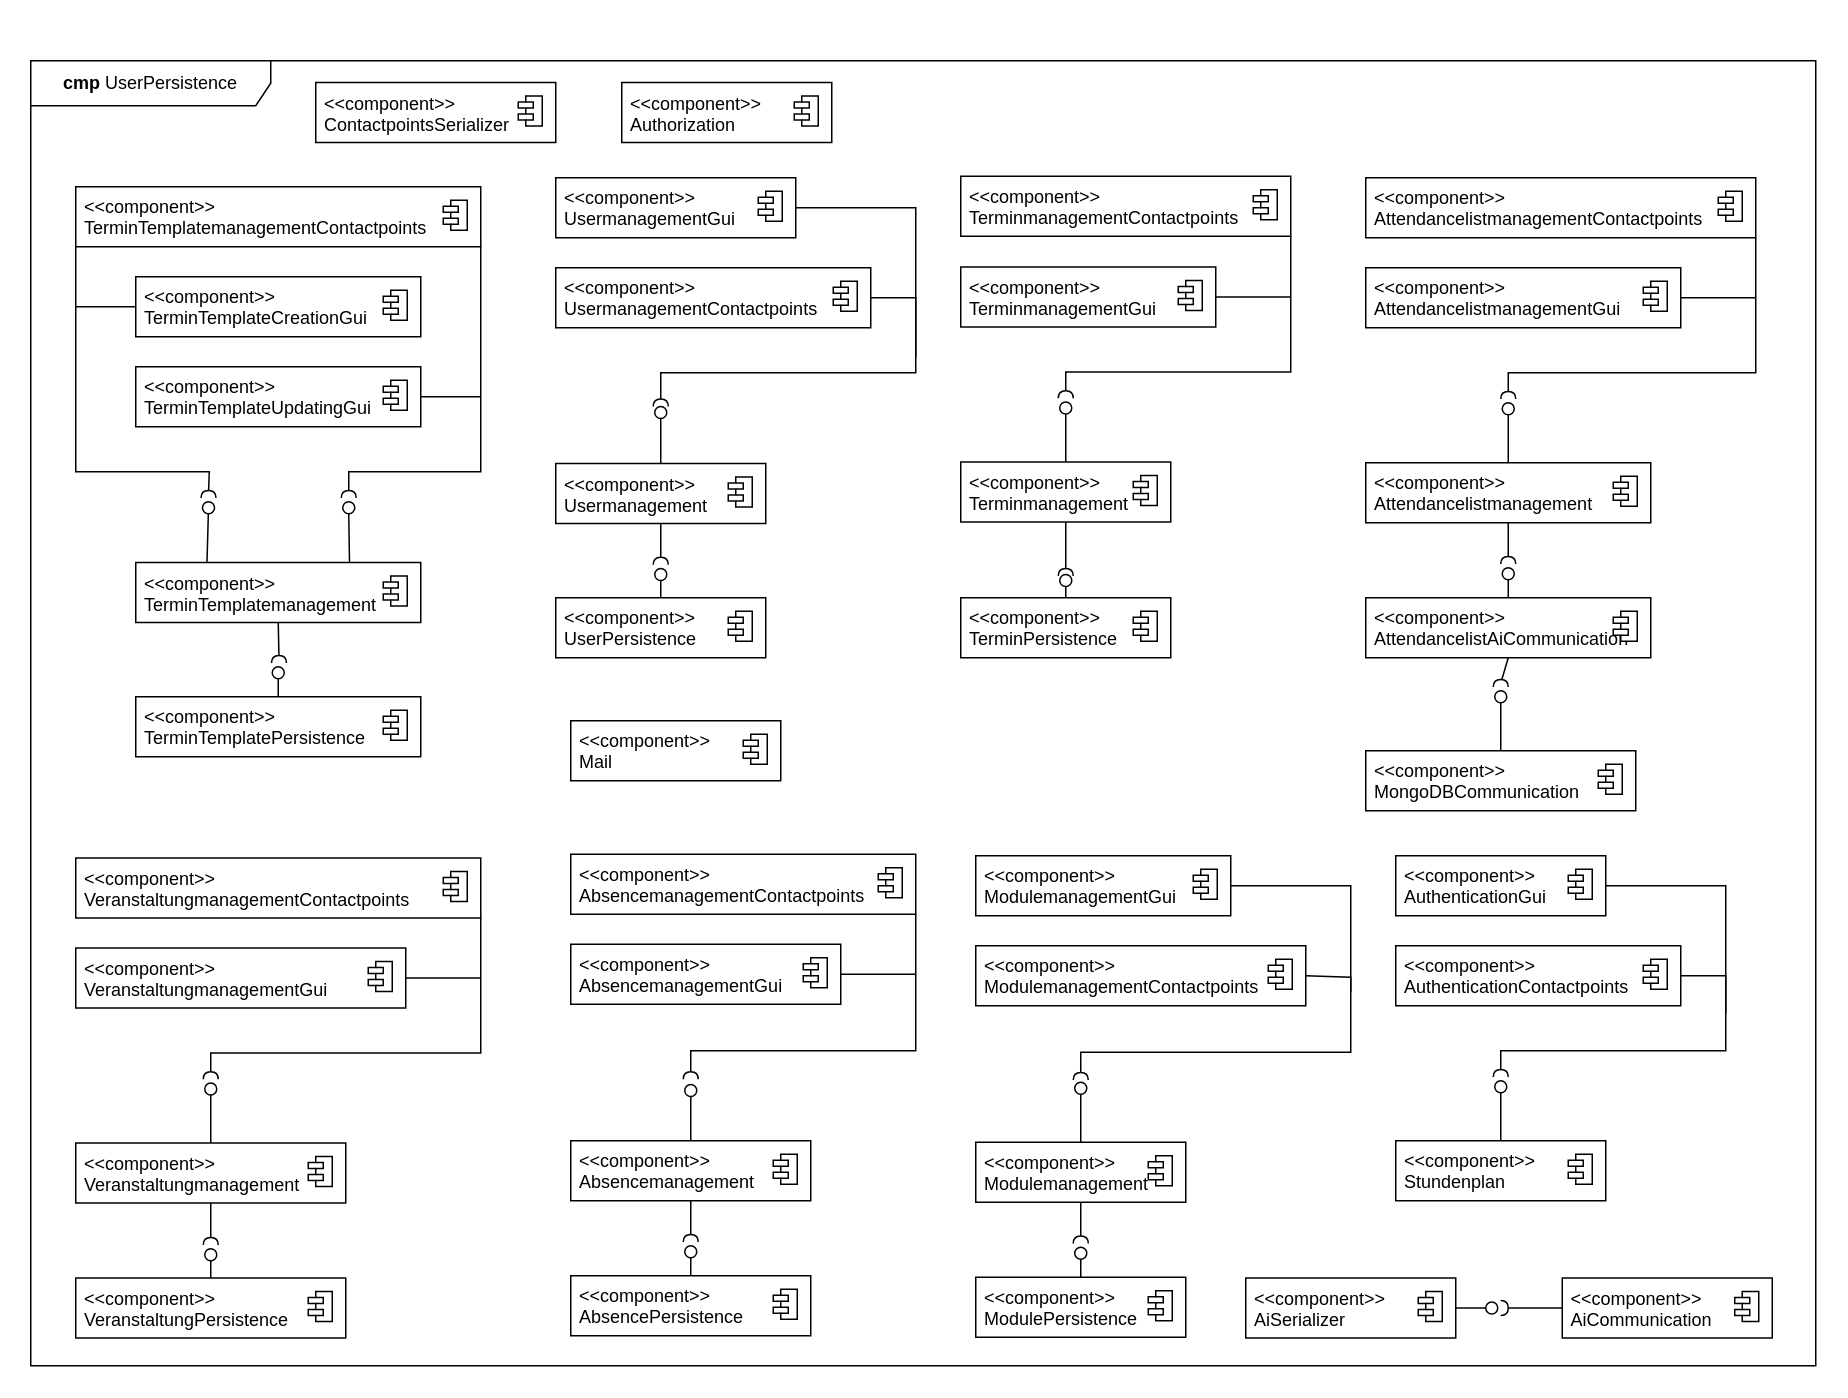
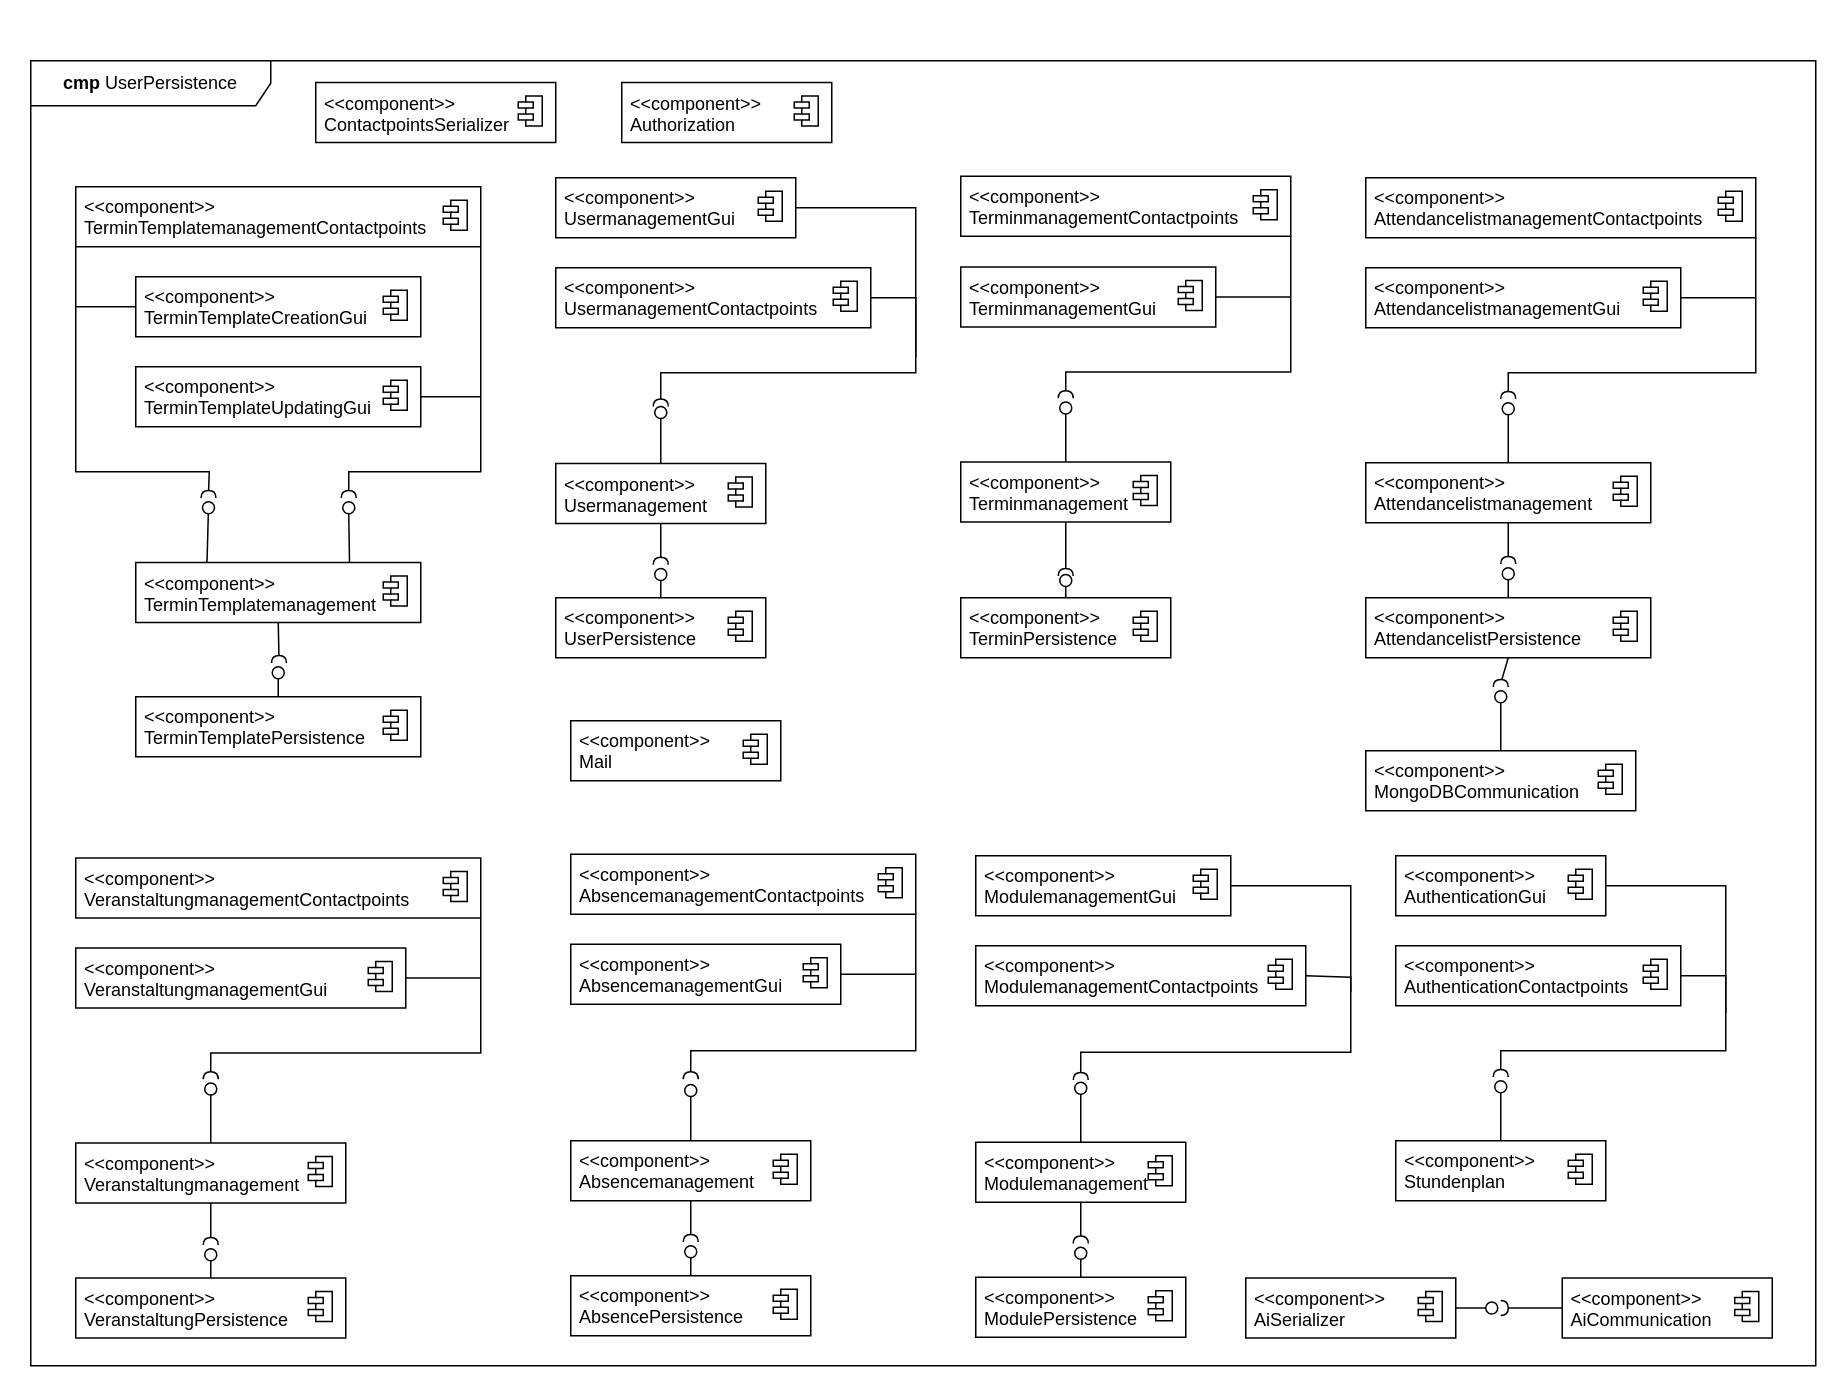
node "<<component>> AttendancelistAiCommunication": label "<<component>> AttendancelistAiCommunication" -> "<<component>> AttendancelistPersistence"
